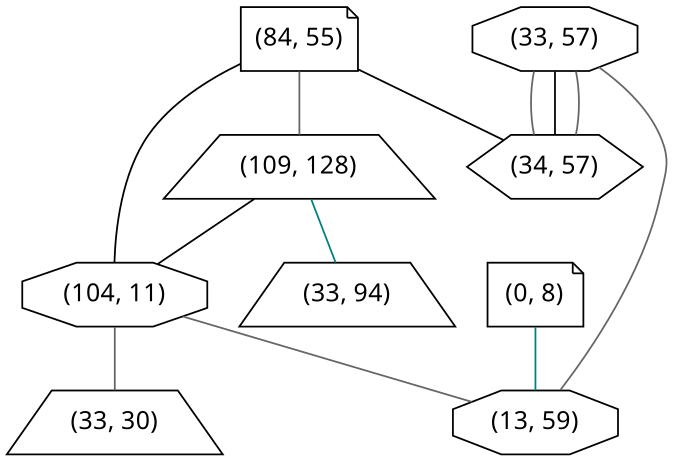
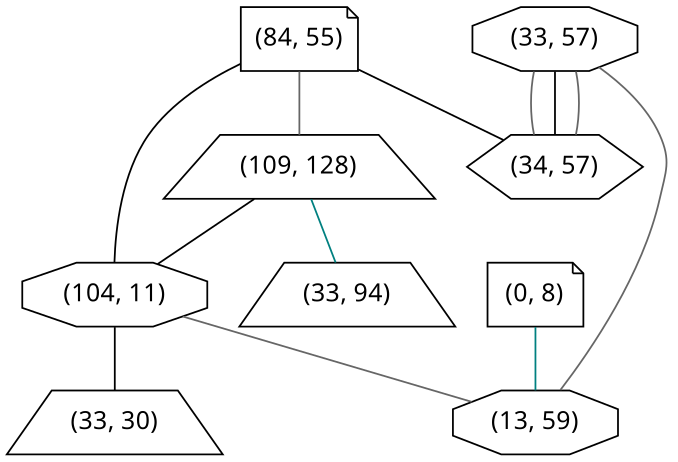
edge "(104, 11)" -- "(33, 30)": color gray40 -> black
